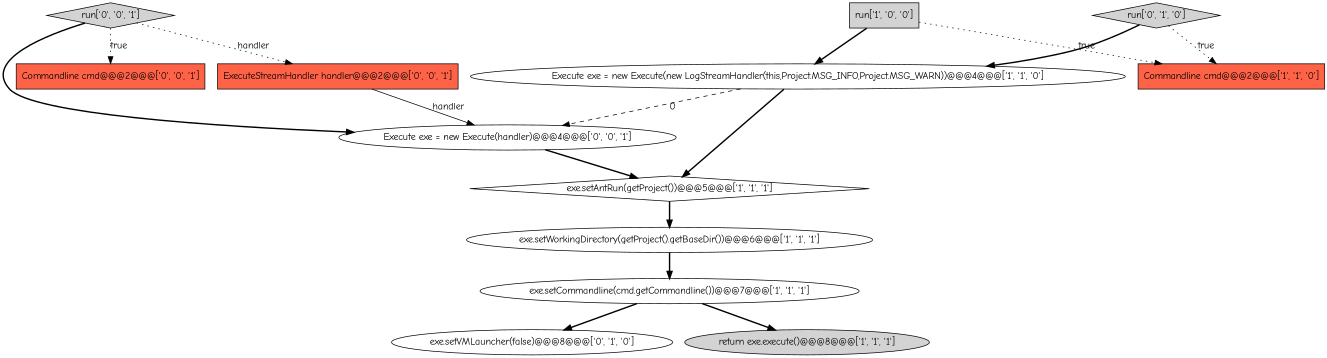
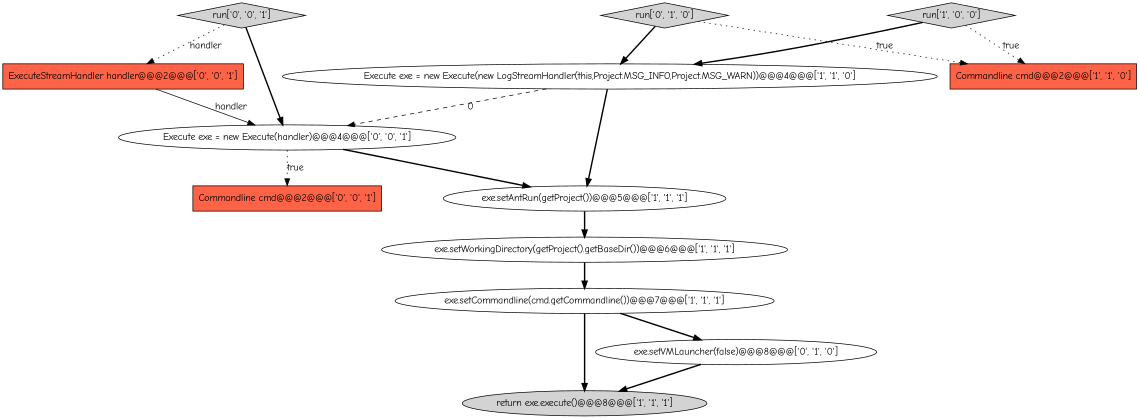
node "run['1', '0', '0']": shape box -> diamond
edge "run['0', '0', '1']" -> "Commandline cmd@@@2@@@['0', '0', '1']": now "Execute exe = new Execute(handler)@@@4@@@['0', '0', '1']" -> "Commandline cmd@@@2@@@['0', '0', '1']"
node "exe.setAntRun(getProject())@@@5@@@['1', '1', '1']": shape diamond -> ellipse
edge "exe.setVMLauncher(false)@@@8@@@['0', '1', '0']" -> "return exe.execute()@@@8@@@['1', '1', '1']": added
